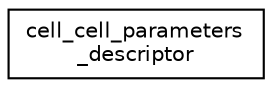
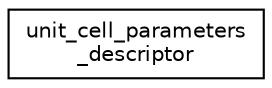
node "cell_cell_parameters _descriptor": label "cell_cell_parameters _descriptor" -> "unit_cell_parameters _descriptor"
